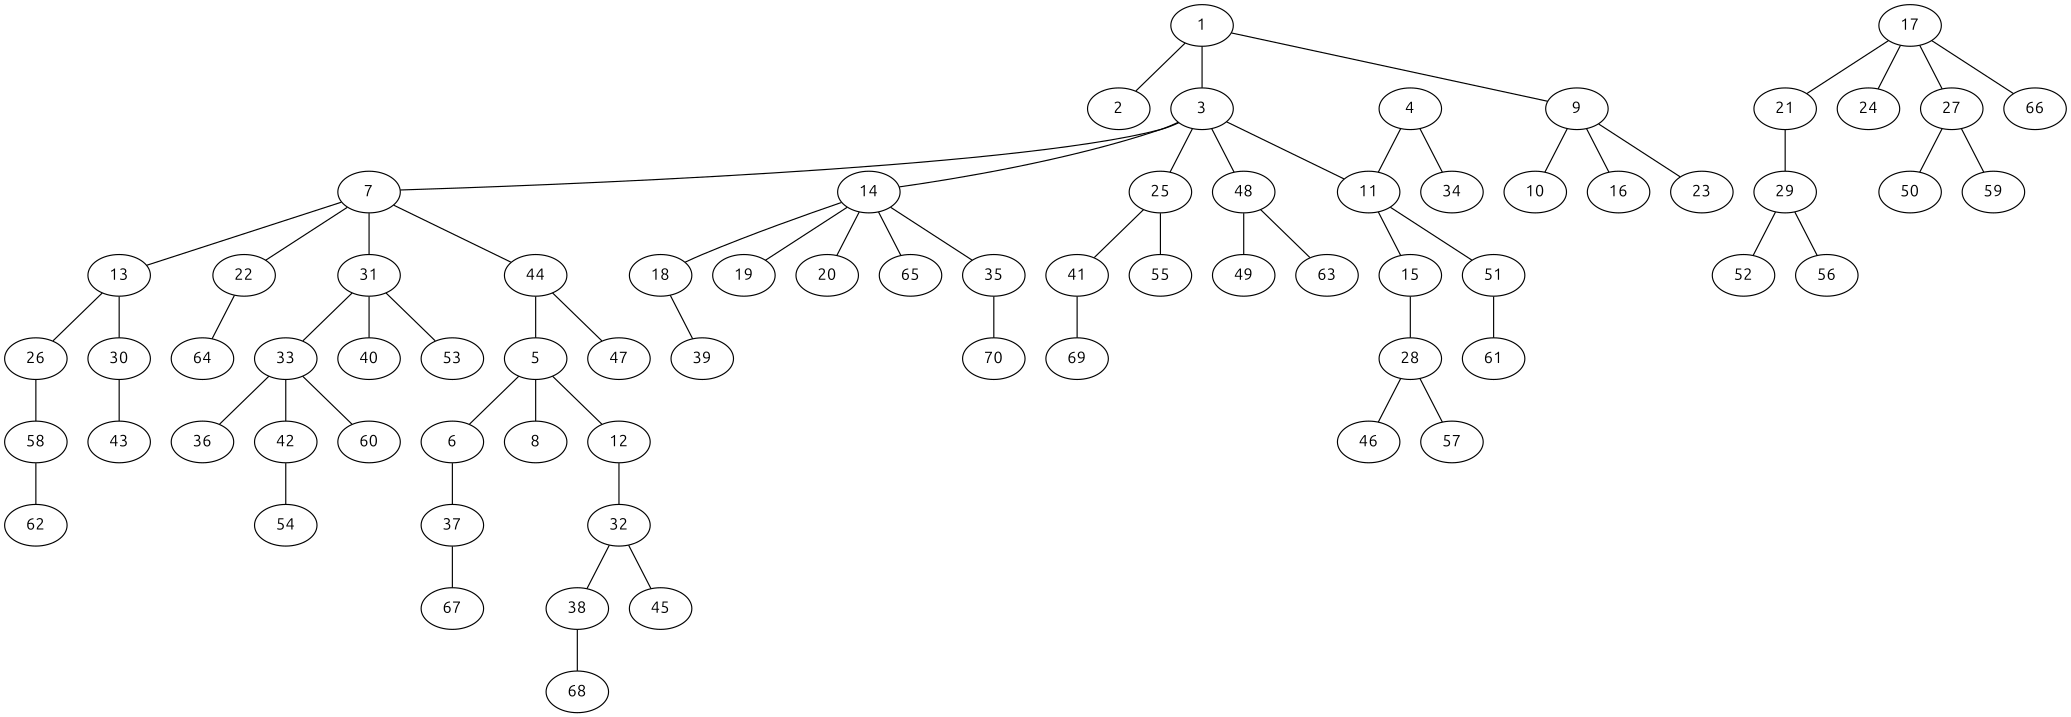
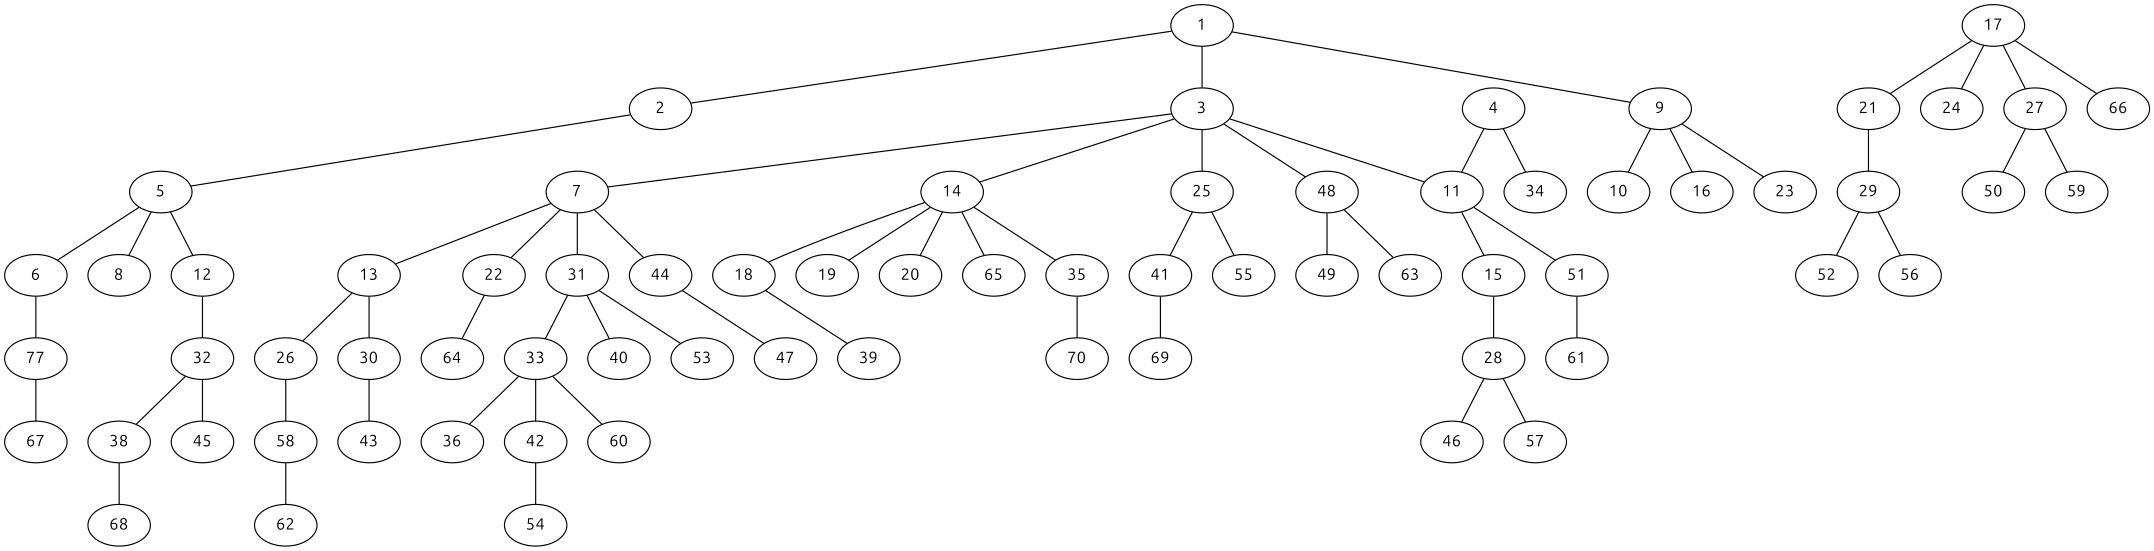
edge "44" -- "5": now "2" -- "5"
node "37": label "37" -> "77"
